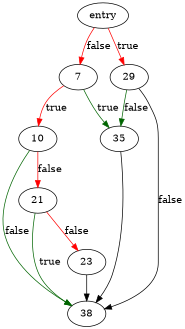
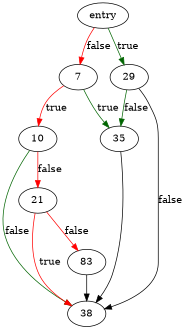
edge "entry" -> "29": color red -> darkgreen
node "23": label "23" -> "83"
edge "21" -> "38": color darkgreen -> red
